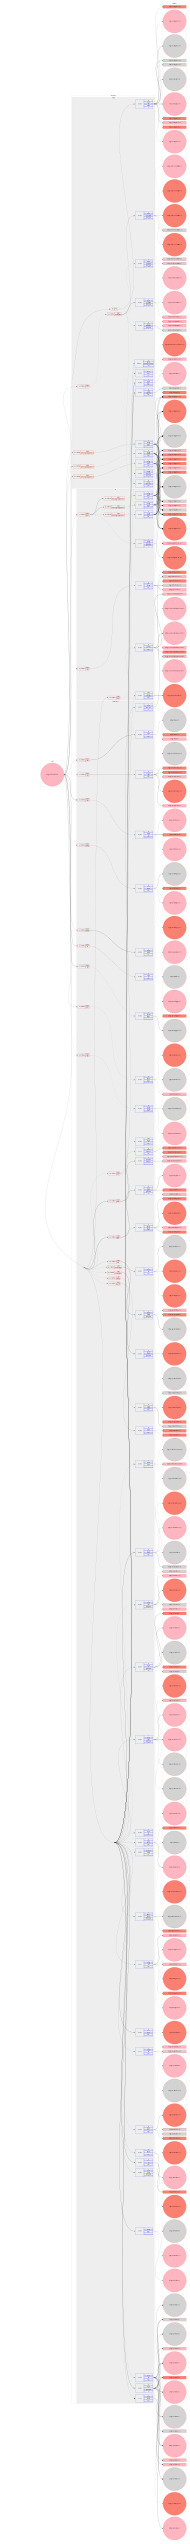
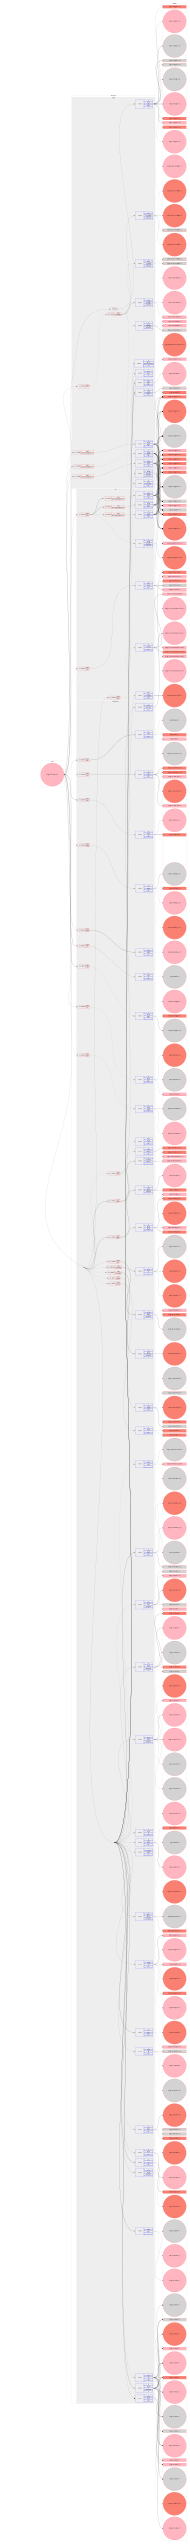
node "portage://net-print/cups-2.2.12": removed
node "portage://sys-libs/ldb-1.4.8": fillcolor lightgrey -> salmon
